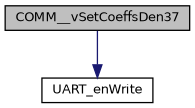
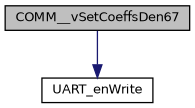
node "COMM__vSetCoeffsDen37": label "COMM__vSetCoeffsDen37" -> "COMM__vSetCoeffsDen67"
